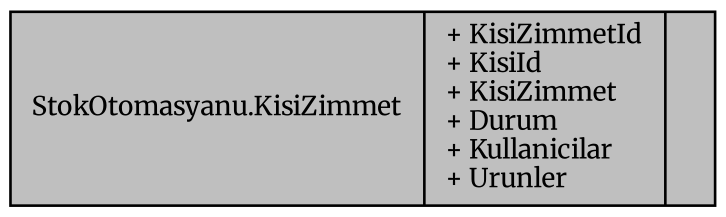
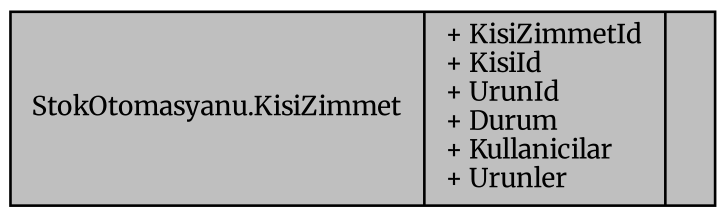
node "StokOtomasyanu.KisiZimmet": text "+ KisiZimmet" -> "+ UrunId"
